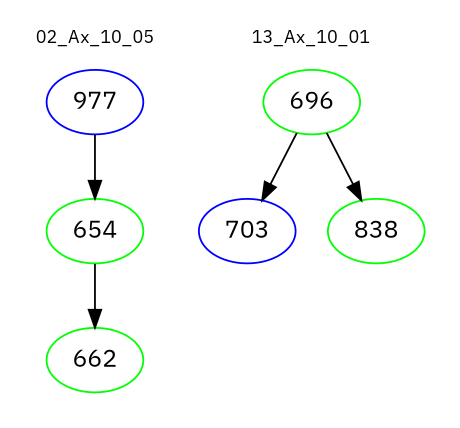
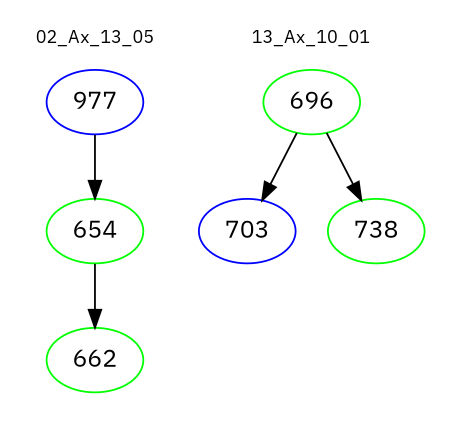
cluster "02_Ax_10_05": label "02_Ax_10_05" -> "02_Ax_13_05"
node "838": label "838" -> "738"
